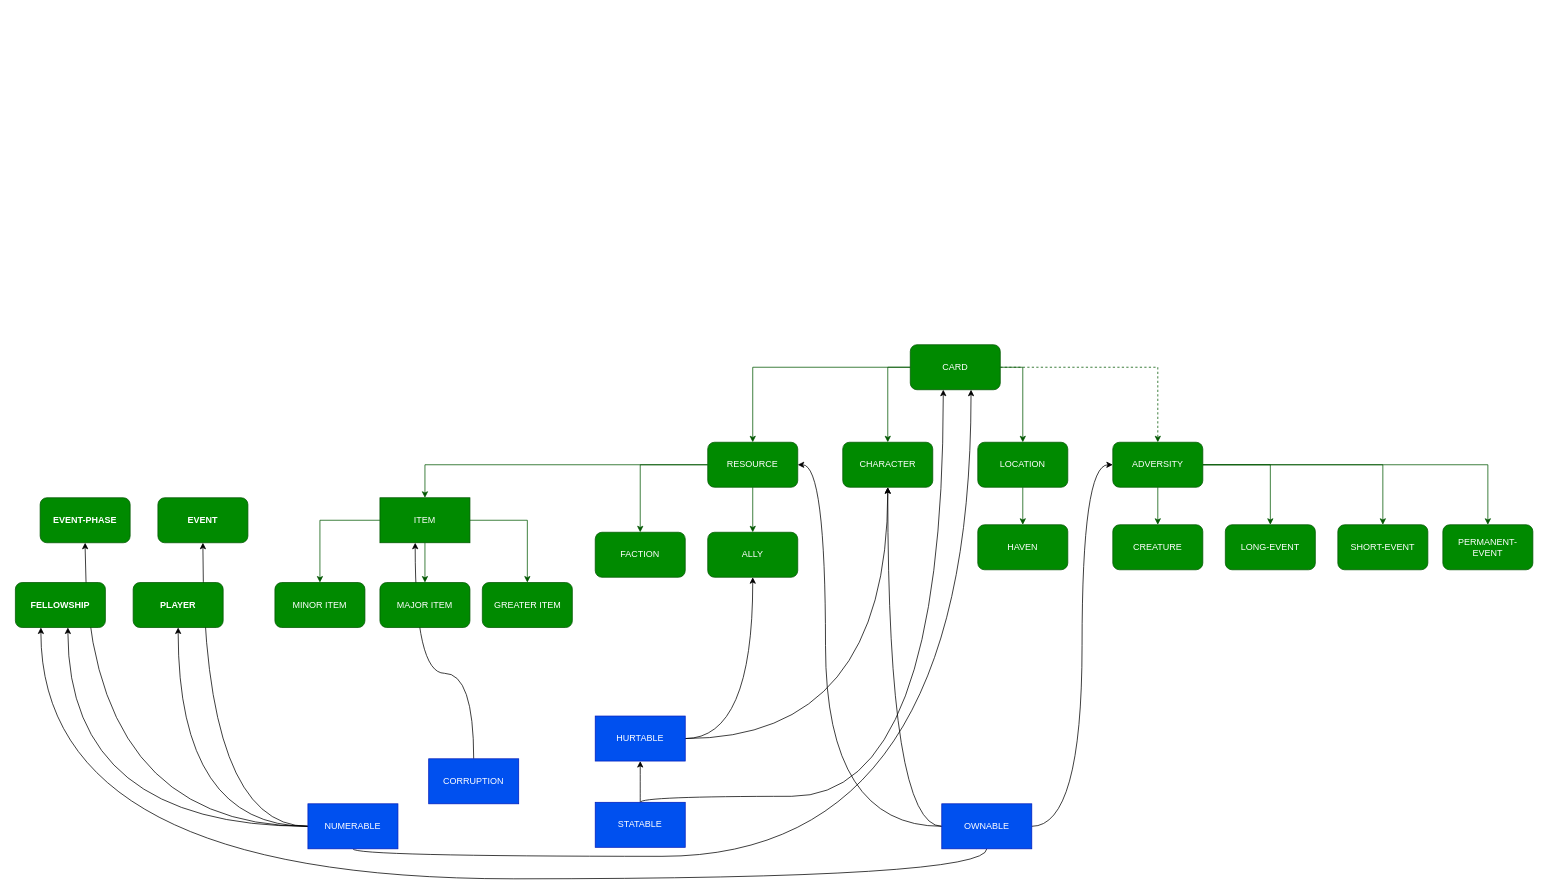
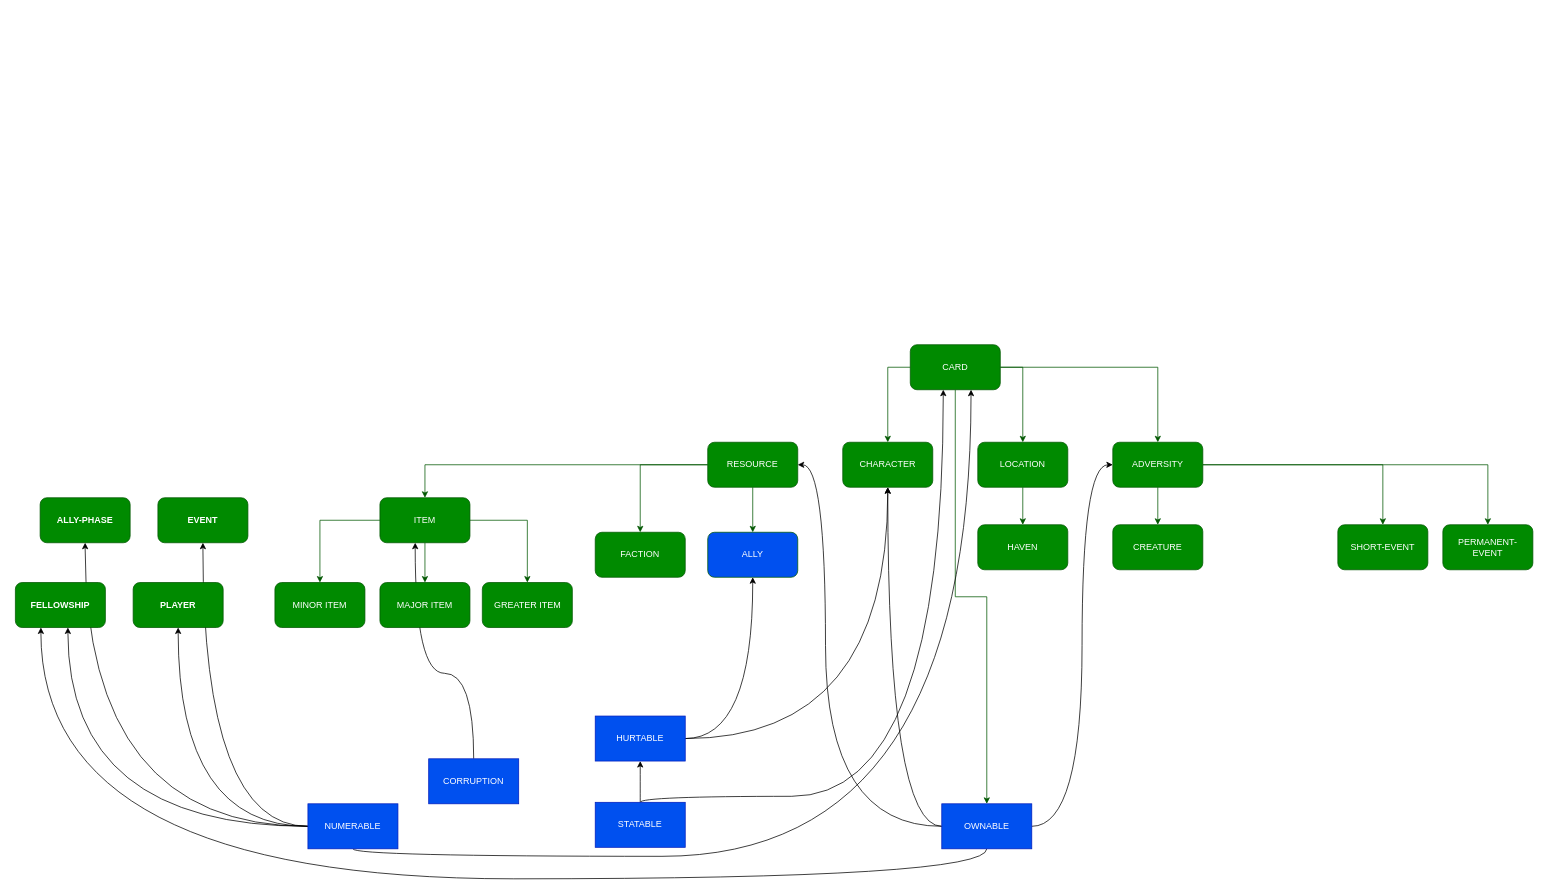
edge "CARD" -> "RESOURCE": now "CARD" -> "OWNABLE"
edge "CARD" -> "ADVERSITY": style dashed -> solid
edge "ADVERSITY" -> "LONG-EVENT": removed
node "EVENT-PHASE": label "EVENT-PHASE" -> "ALLY-PHASE"
node "ITEM": shape rectangle -> rounded rectangle
node "LONG-EVENT": removed
node "ALLY": fillcolor #008a00 -> #0050ef
